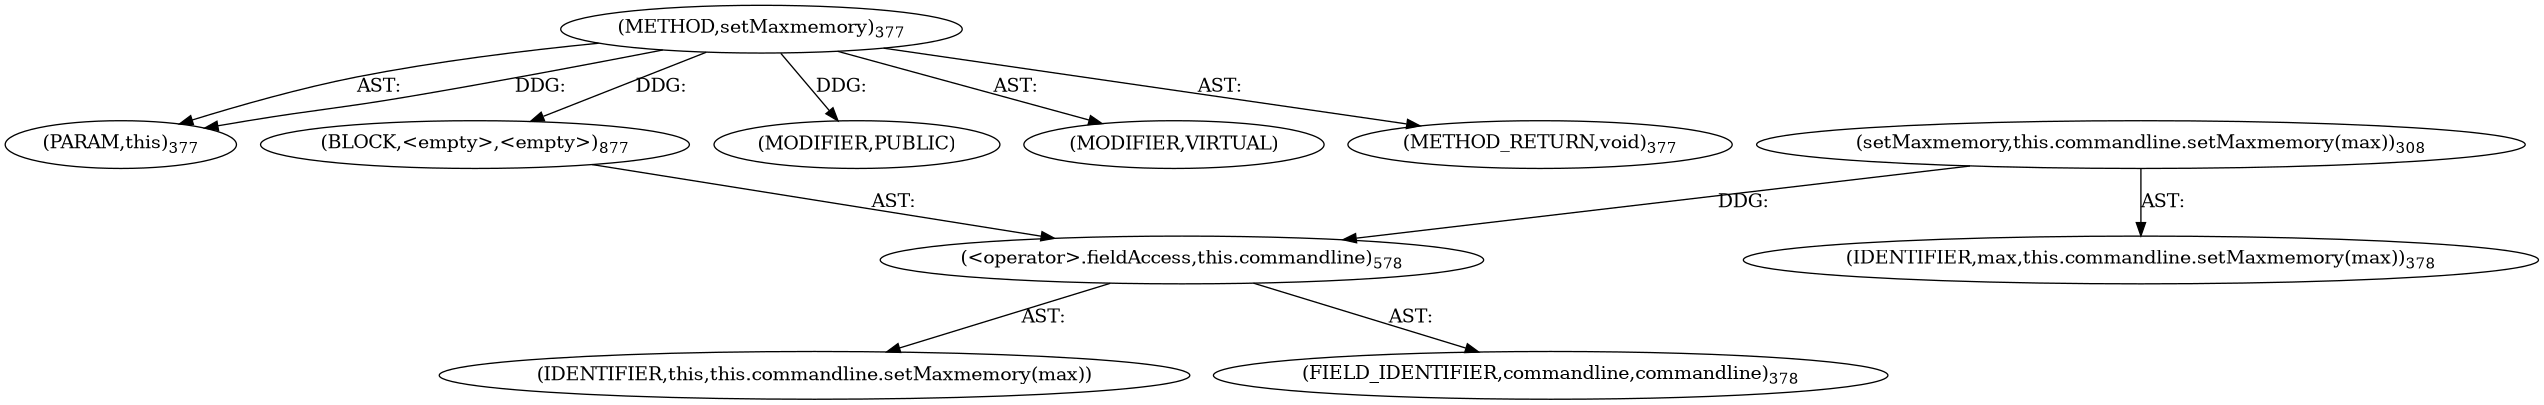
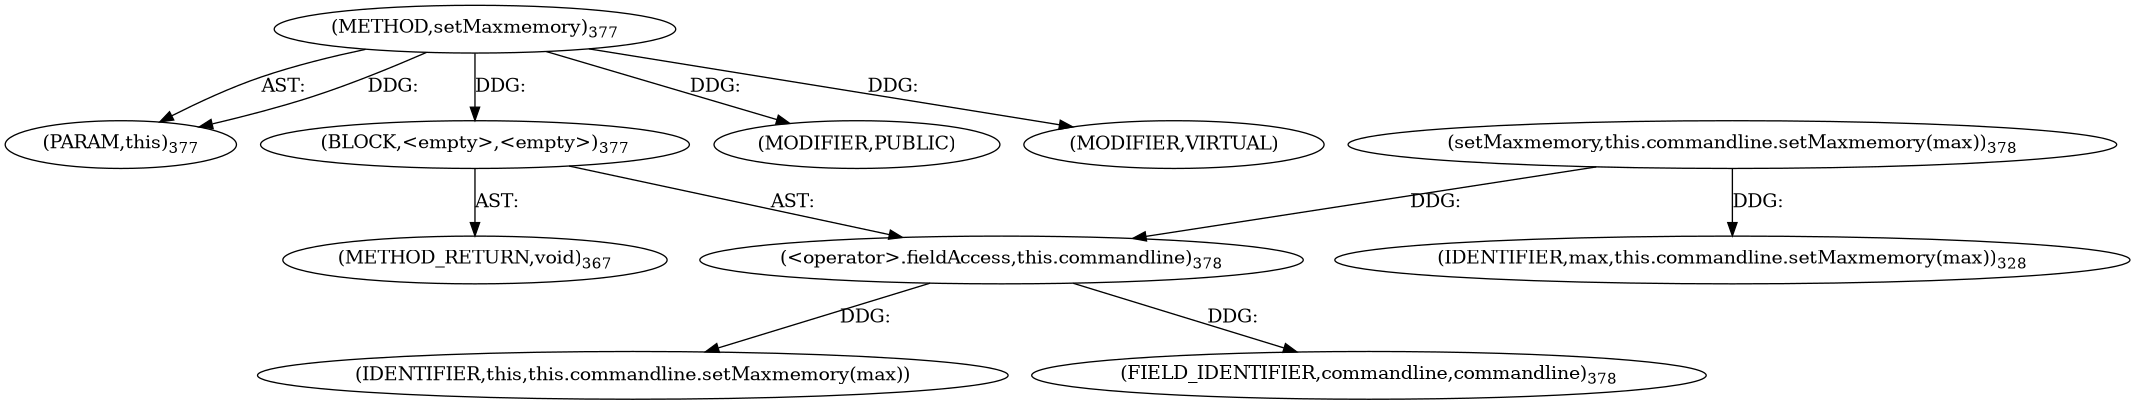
edge "(METHOD,setMaxmemory)" -> "(METHOD_RETURN,void)": now "(BLOCK,<empty>,<empty>)" -> "(METHOD_RETURN,void)"
edge "(METHOD,setMaxmemory)" -> "(MODIFIER,VIRTUAL)": label "AST: " -> "DDG: "
node "(BLOCK,<empty>,<empty>)": text "877" -> "377"
node "(METHOD_RETURN,void)": text "377" -> "367"
node "(setMaxmemory,this.commandline.setMaxmemory(max))": text "308" -> "378"
edge "(setMaxmemory,this.commandline.setMaxmemory(max))" -> "(IDENTIFIER,max,this.commandline.setMaxmemory(max))": label "AST: " -> "DDG: "
node "(<operator>.fieldAccess,this.commandline)": text "578" -> "378"
node "(IDENTIFIER,max,this.commandline.setMaxmemory(max))": text "378" -> "328"
edge "(<operator>.fieldAccess,this.commandline)" -> "(IDENTIFIER,this,this.commandline.setMaxmemory(max))": label "AST: " -> "DDG: "
edge "(<operator>.fieldAccess,this.commandline)" -> "(FIELD_IDENTIFIER,commandline,commandline)": label "AST: " -> "DDG: "
